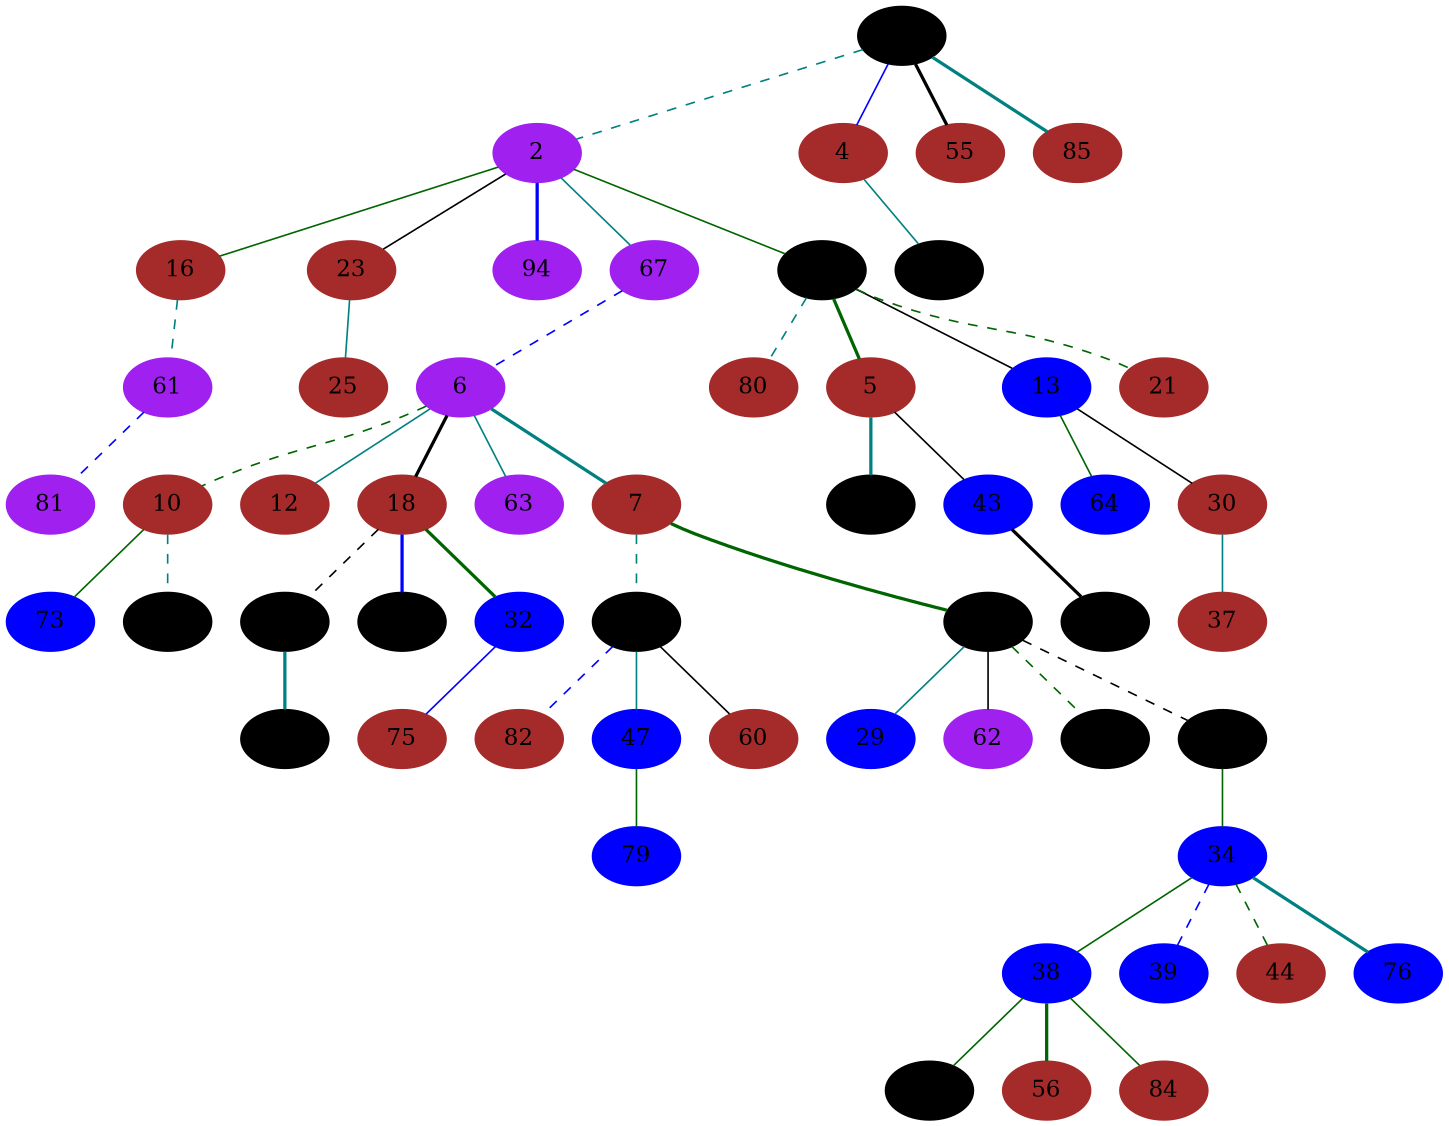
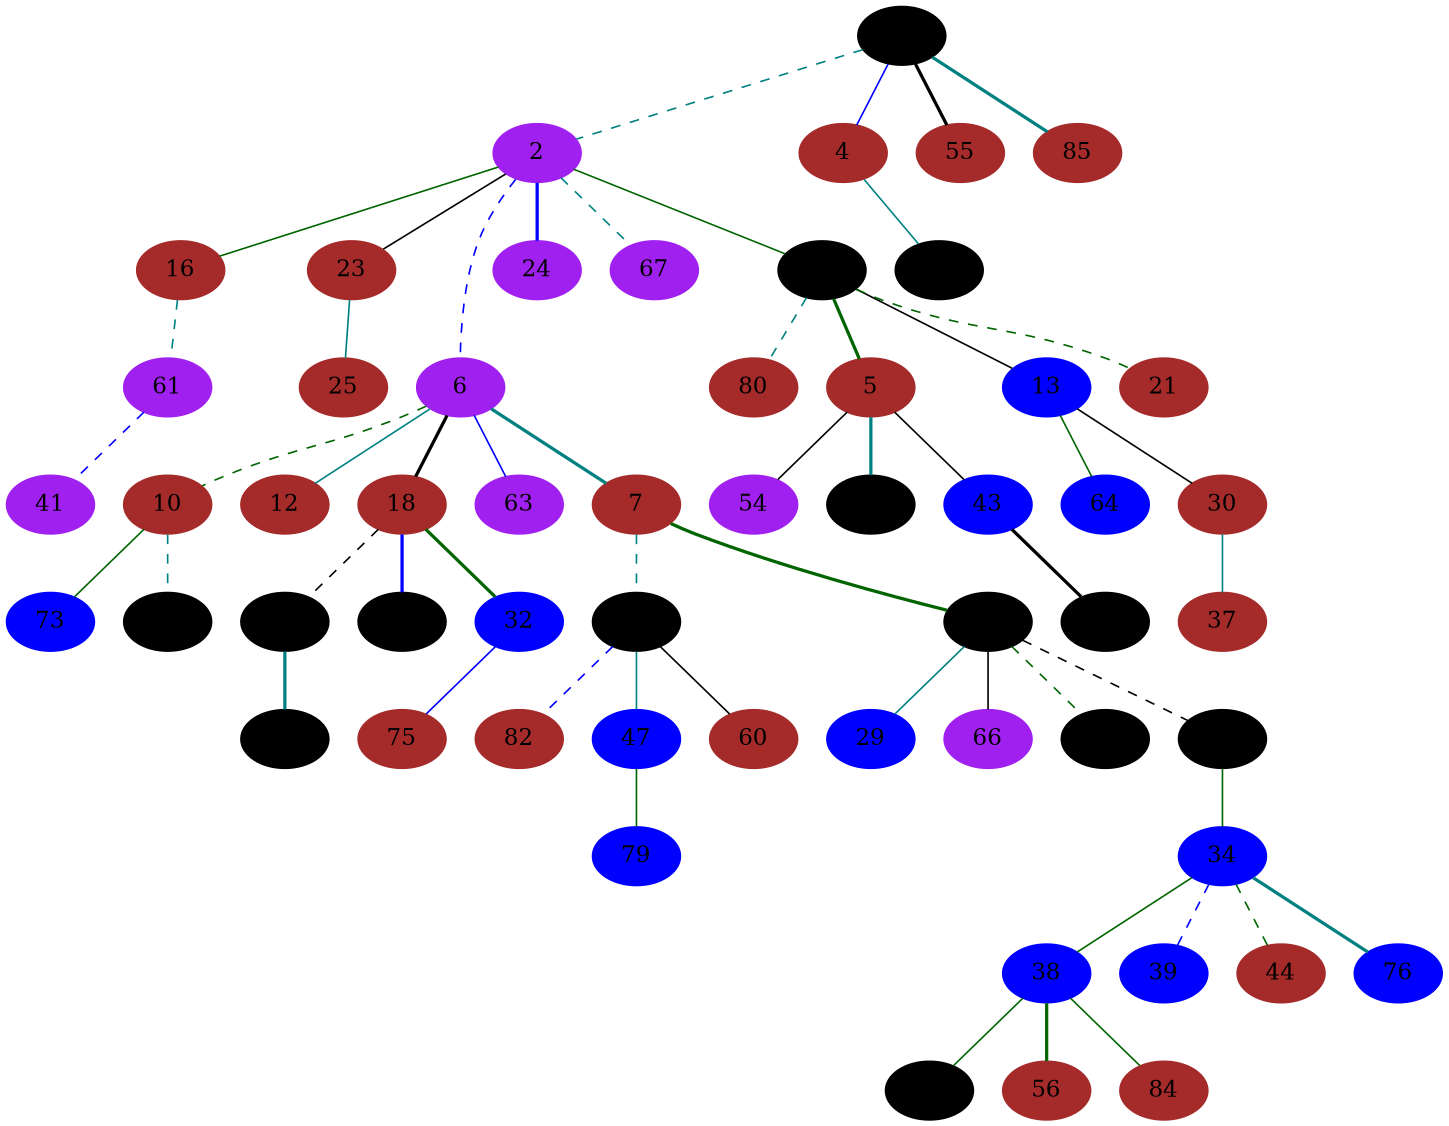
edge "2" -- "67": style solid -> dashed
node "94": label "94" -> "24"
edge "67" -- "6": now "2" -- "6"
edge "6" -- "63": color teal -> blue
node "81": label "81" -> "41"
node "54": added
node "62": label "62" -> "66"
